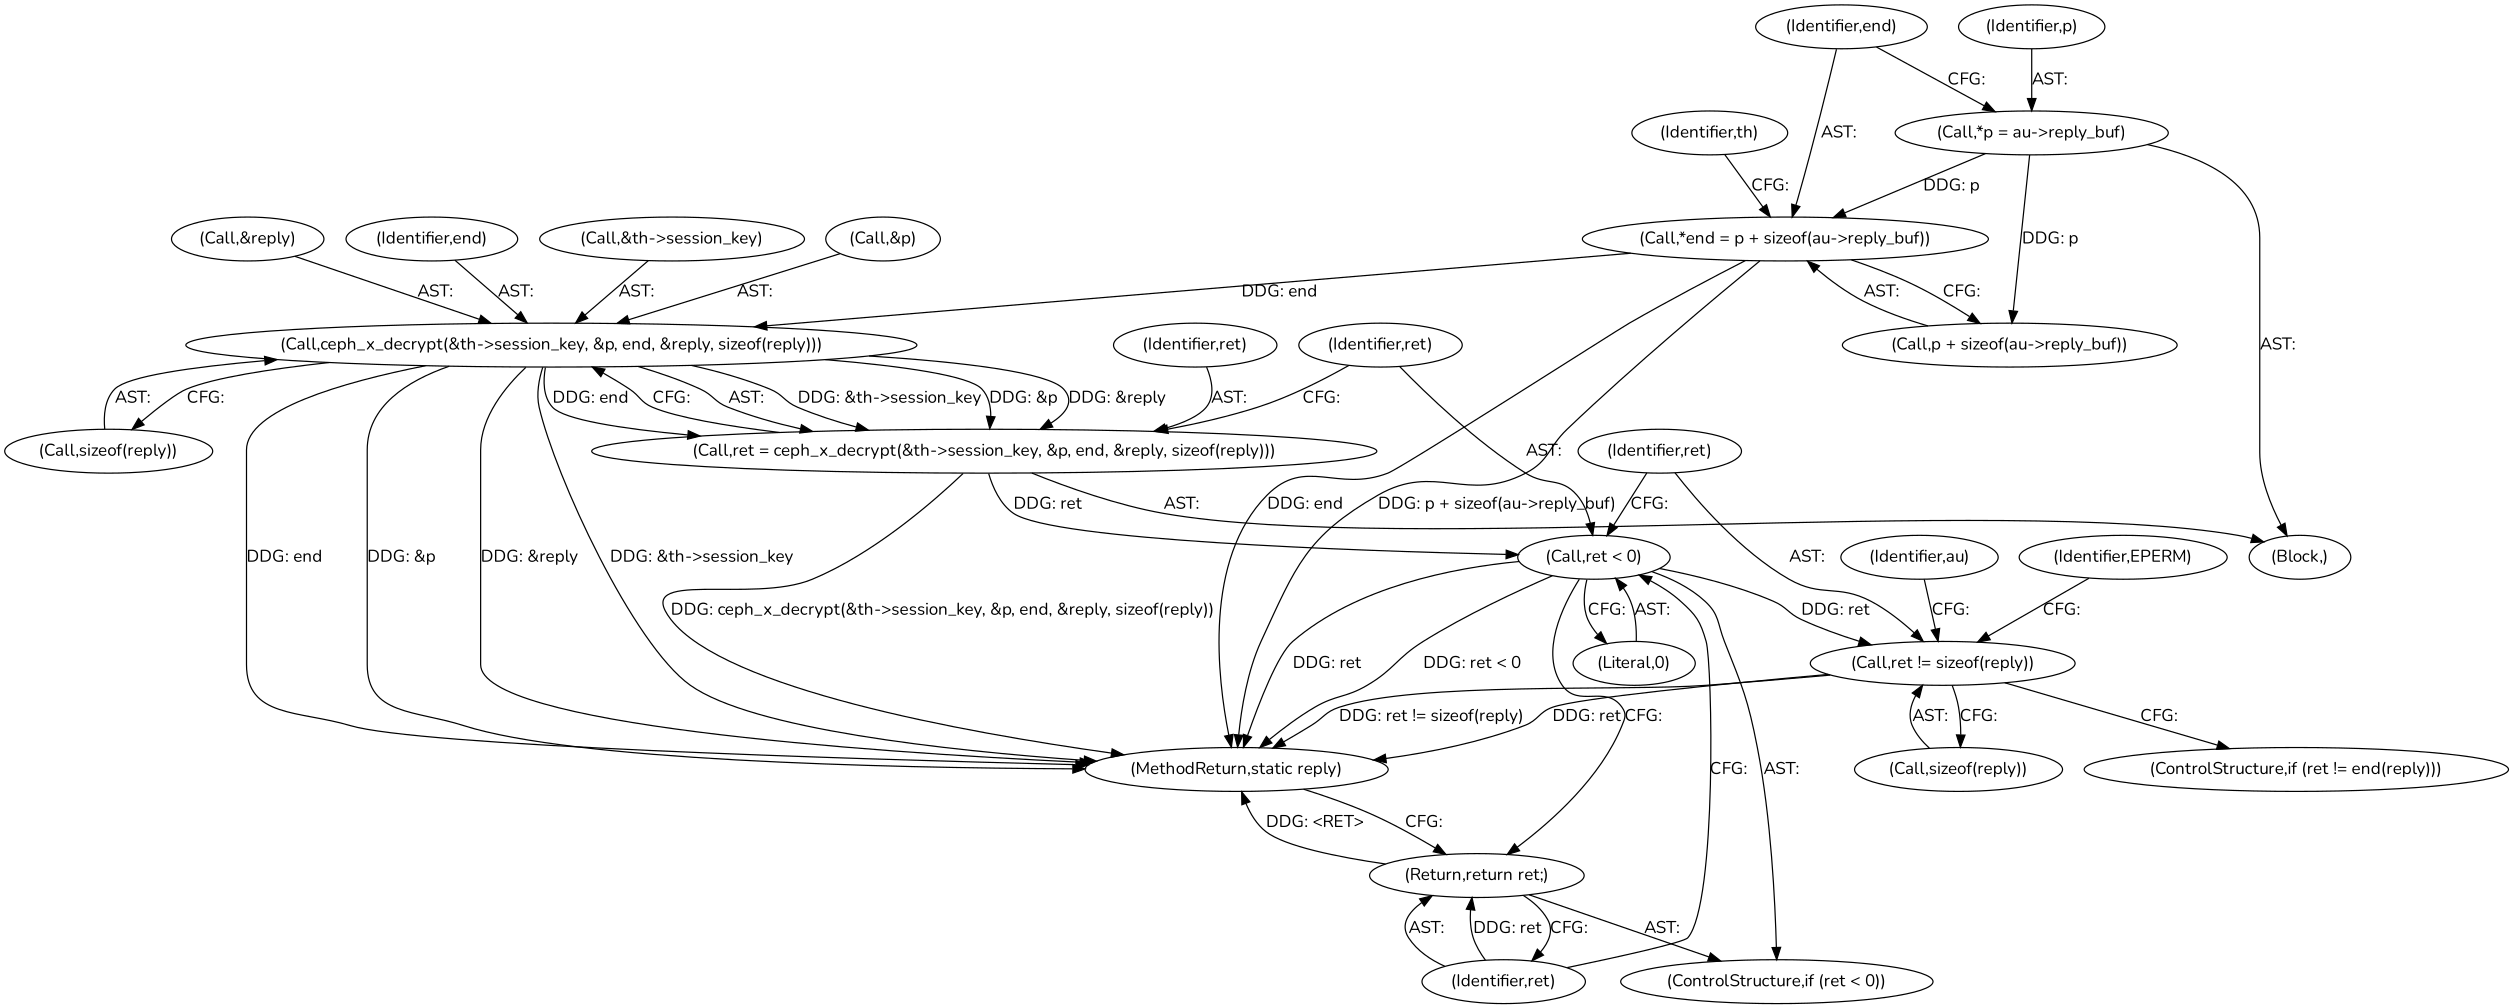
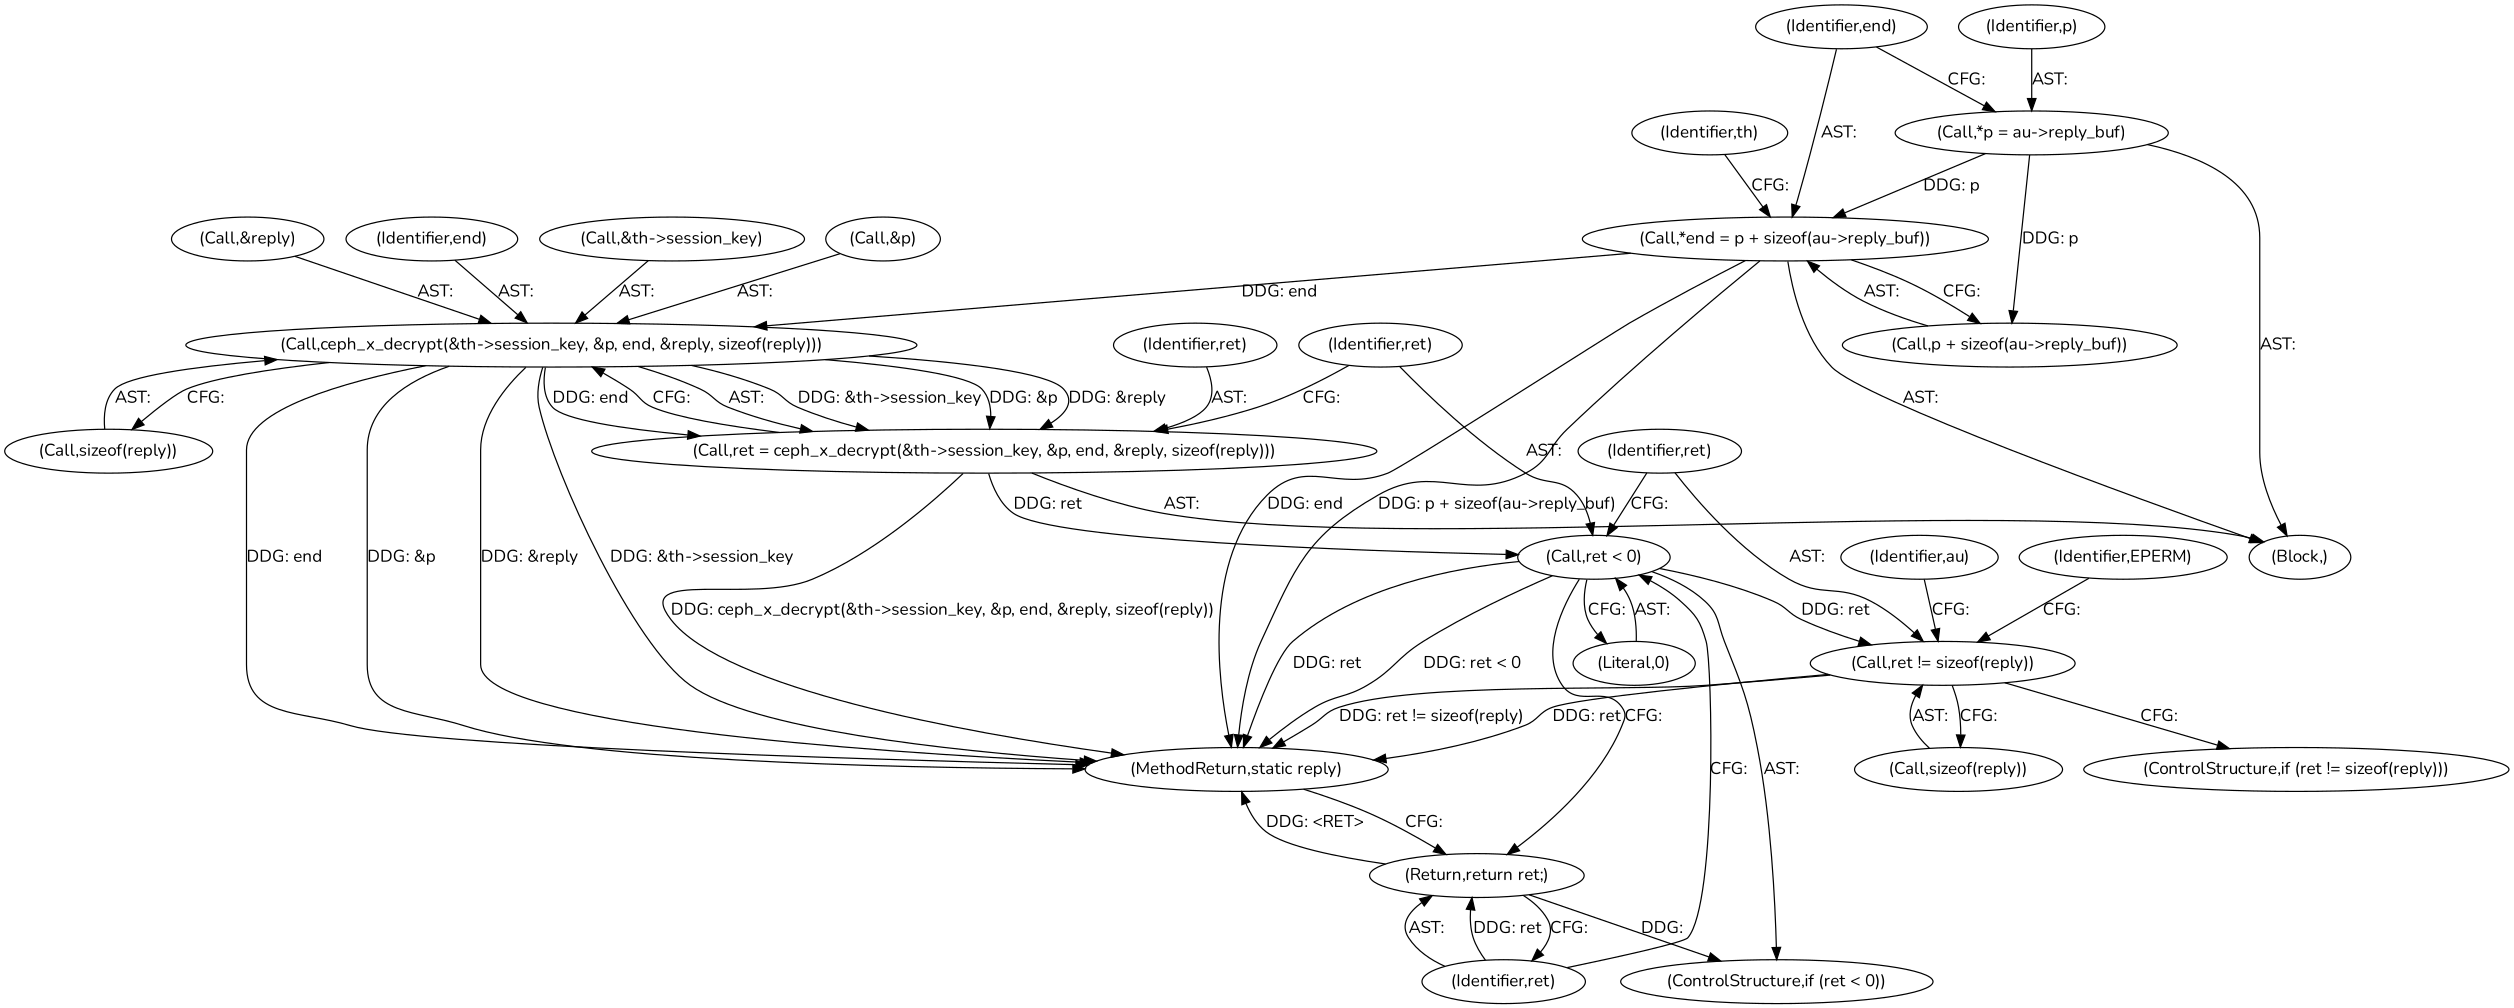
edge "(Call,*end = p + sizeof(au->reply_buf))" -> "(Block,)": added, label "AST:"
node "(ControlStructure,if (ret != end(reply)))": label "(ControlStructure,if (ret != end(reply)))" -> "(ControlStructure,if (ret != sizeof(reply)))"
edge "(Return,return ret;)" -> "(ControlStructure,if (ret < 0))": label "AST: " -> "DDG: "
